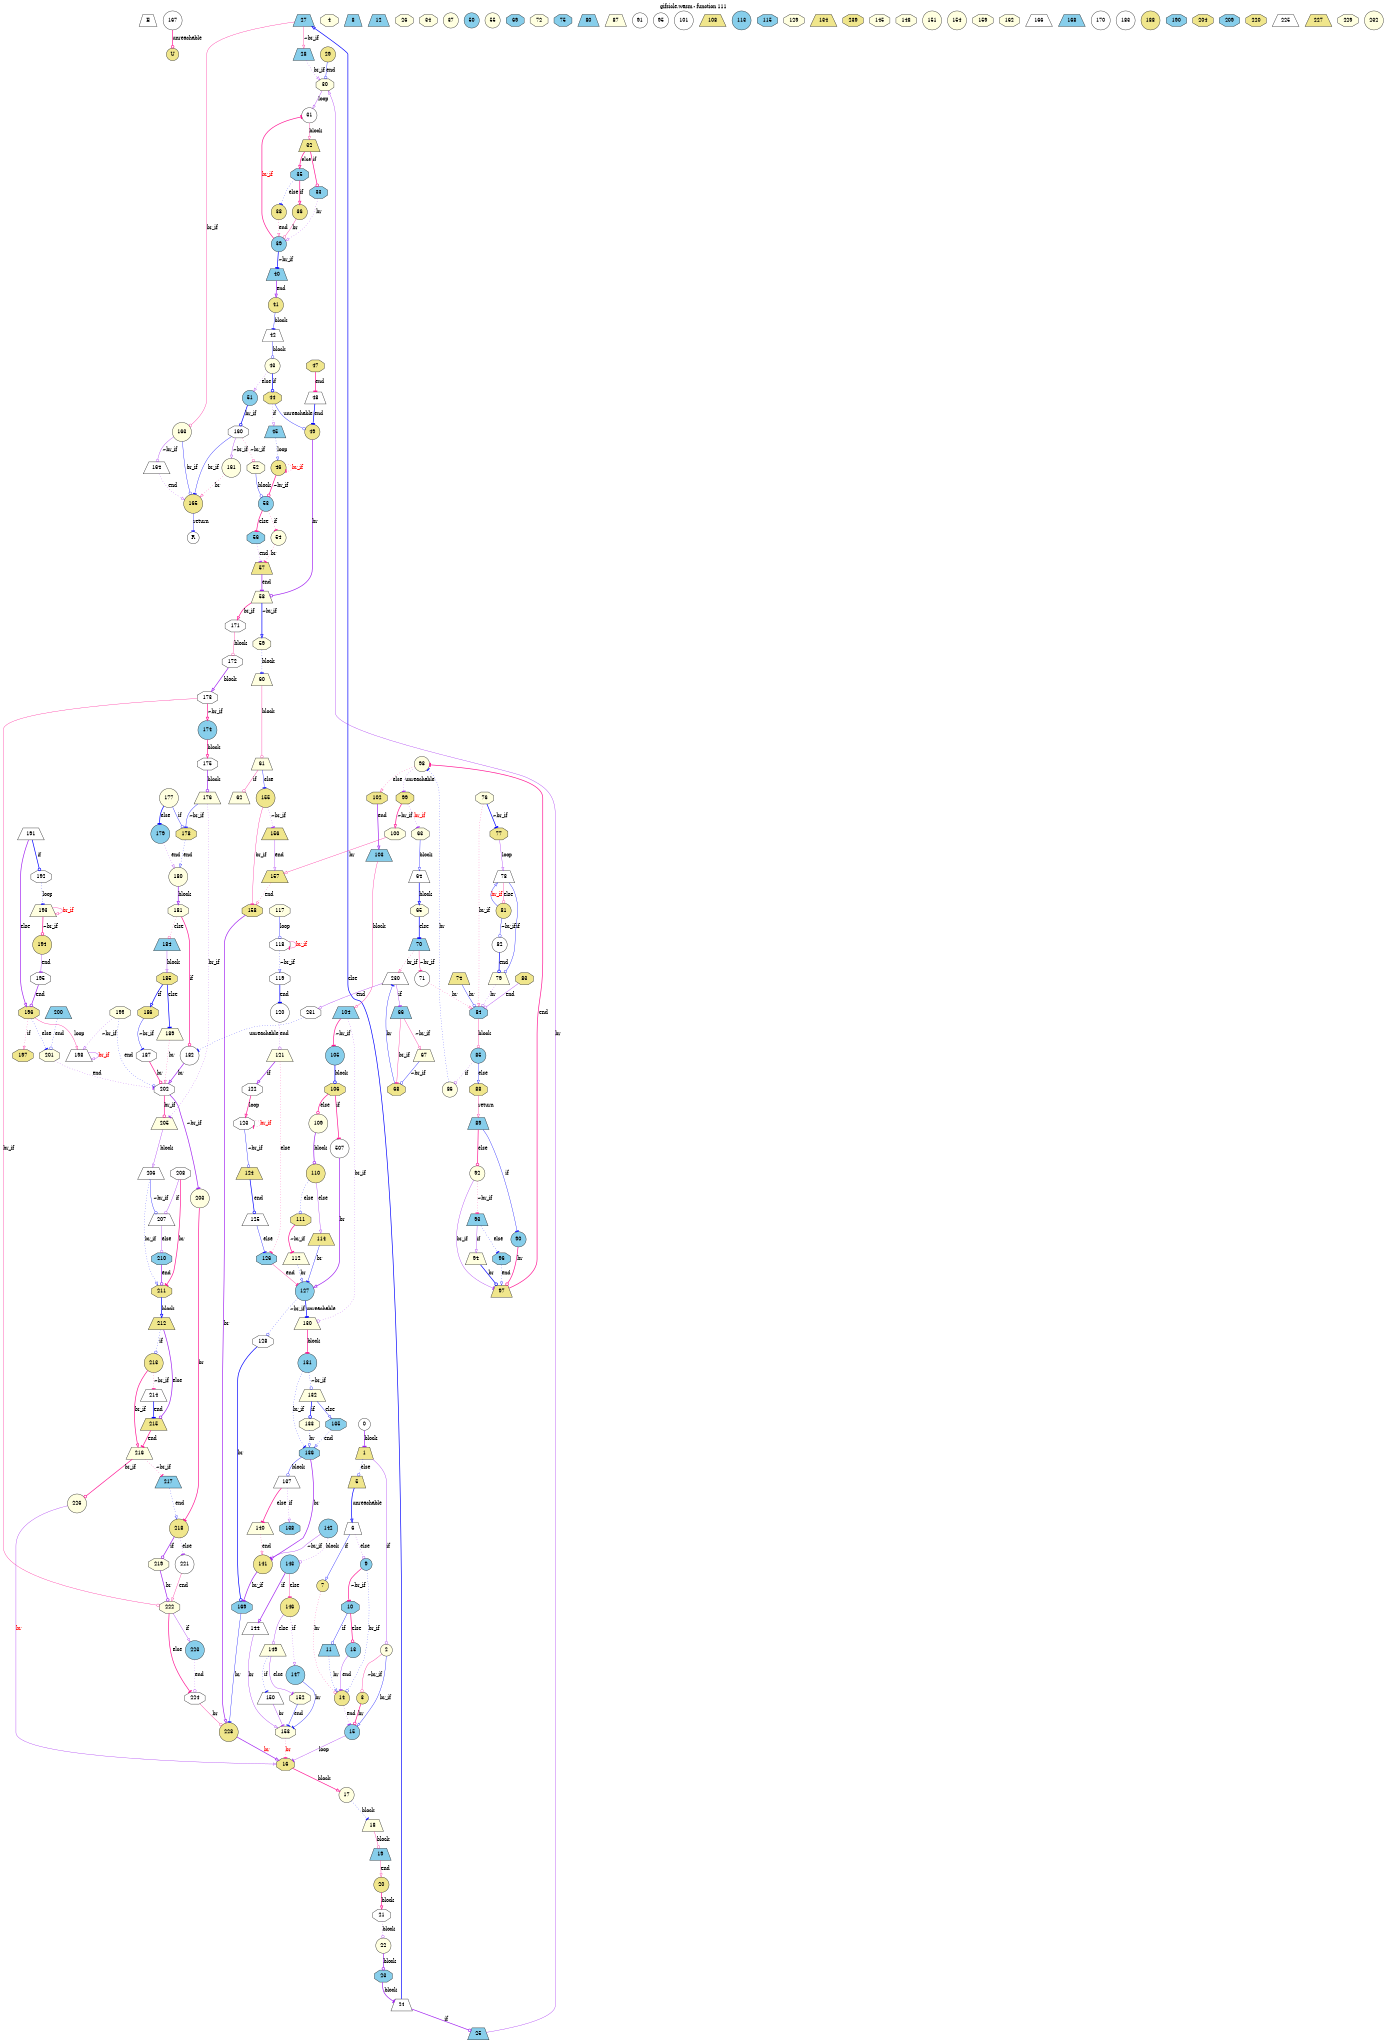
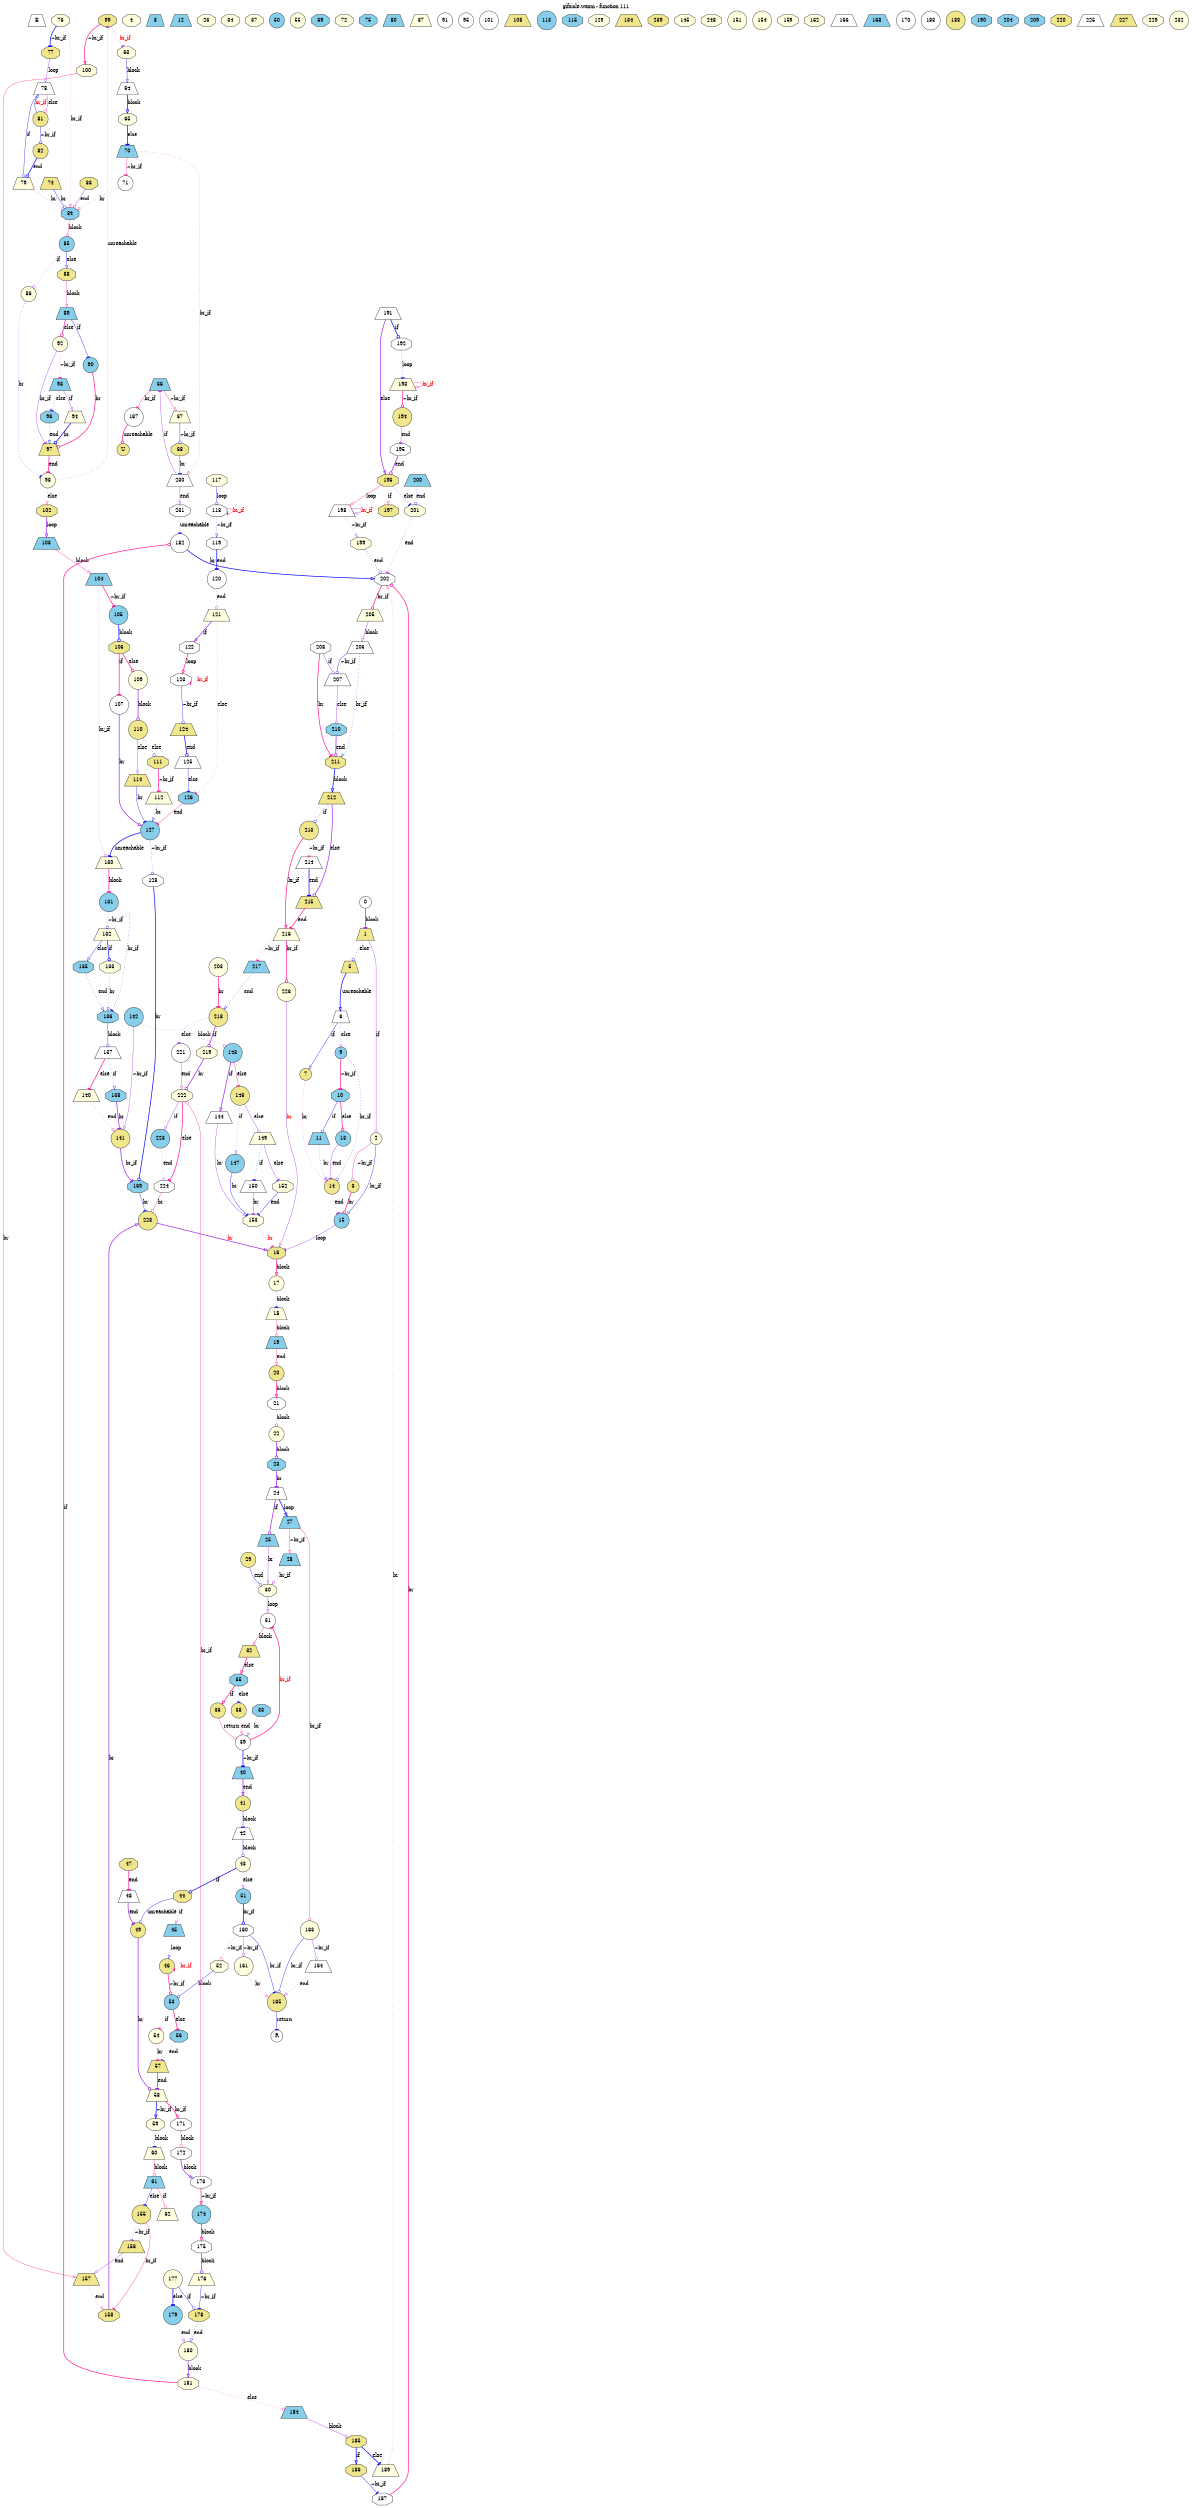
node "37": shape circle -> octagon
node "148": label "148" -> "248"
node "204": fillcolor khaki -> skyblue
edge "32" -> "33": removed, label "if"
edge "36" -> "39": label "br" -> "return"
node "39": fillcolor skyblue -> white
edge "48" -> "49": color blue -> purple
node "61": fillcolor lightyellow -> skyblue
edge "102" -> "103": label "end" -> "loop"
node "82": fillcolor white -> khaki
edge "176" -> "205": removed, label "br_if"
edge "24" -> "27": label "else" -> "loop"
edge "199" -> "198": reversed
edge "66" -> "68": now "66" -> "167"
edge "182" -> "202": color purple -> blue
edge "88" -> "89": label "return" -> "block"
edge "202" -> "203": removed, label "~br_if"
node "507": label "507" -> "107"
edge "137" -> "138": color purple -> blue
edge "136" -> "141": now "138" -> "141"
edge "23" -> "24": label "block" -> "br"
